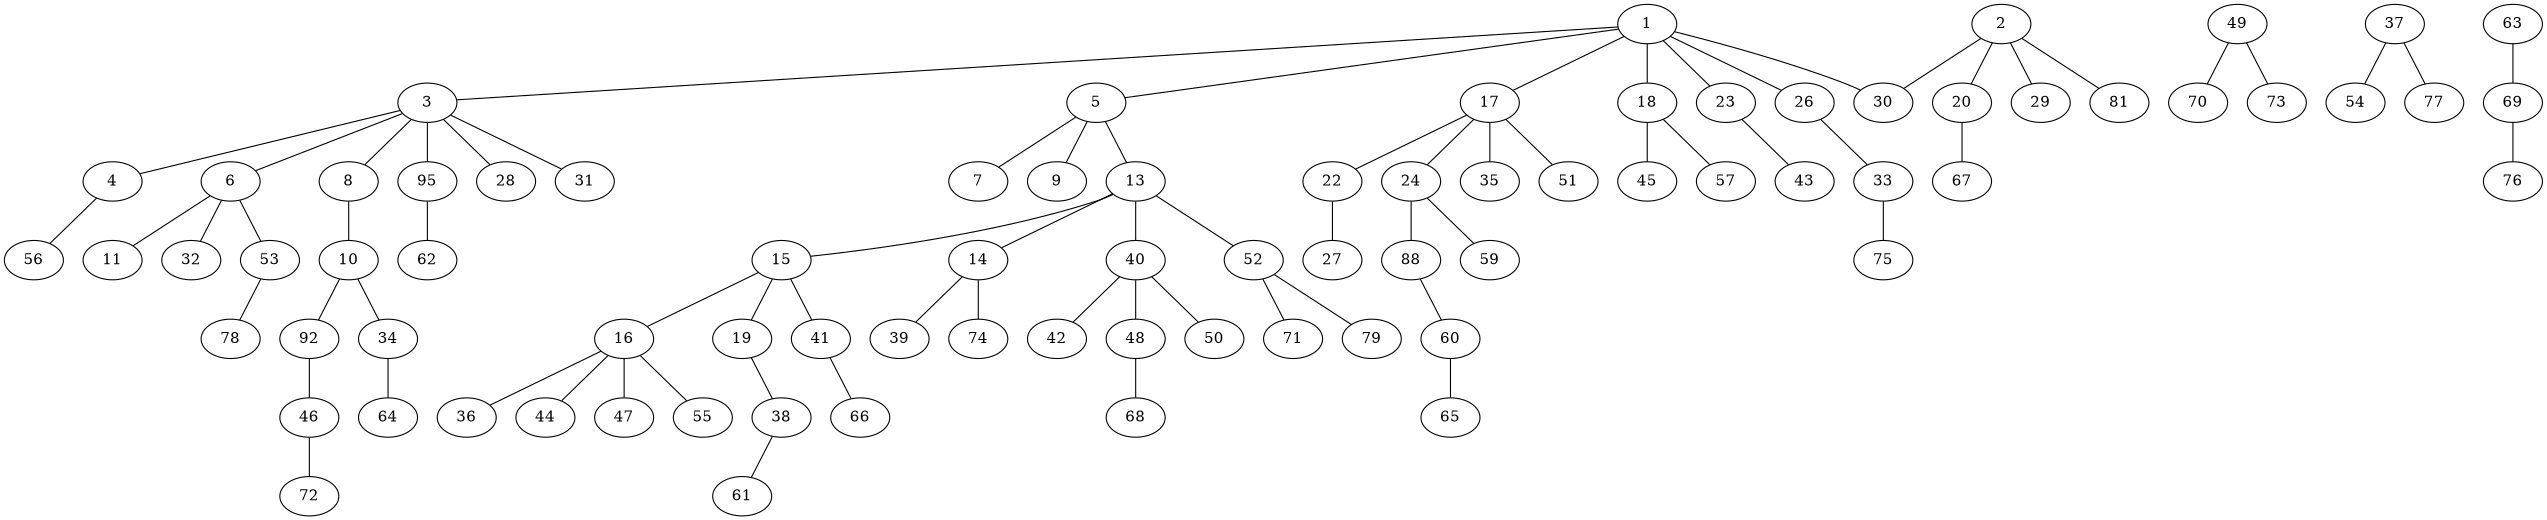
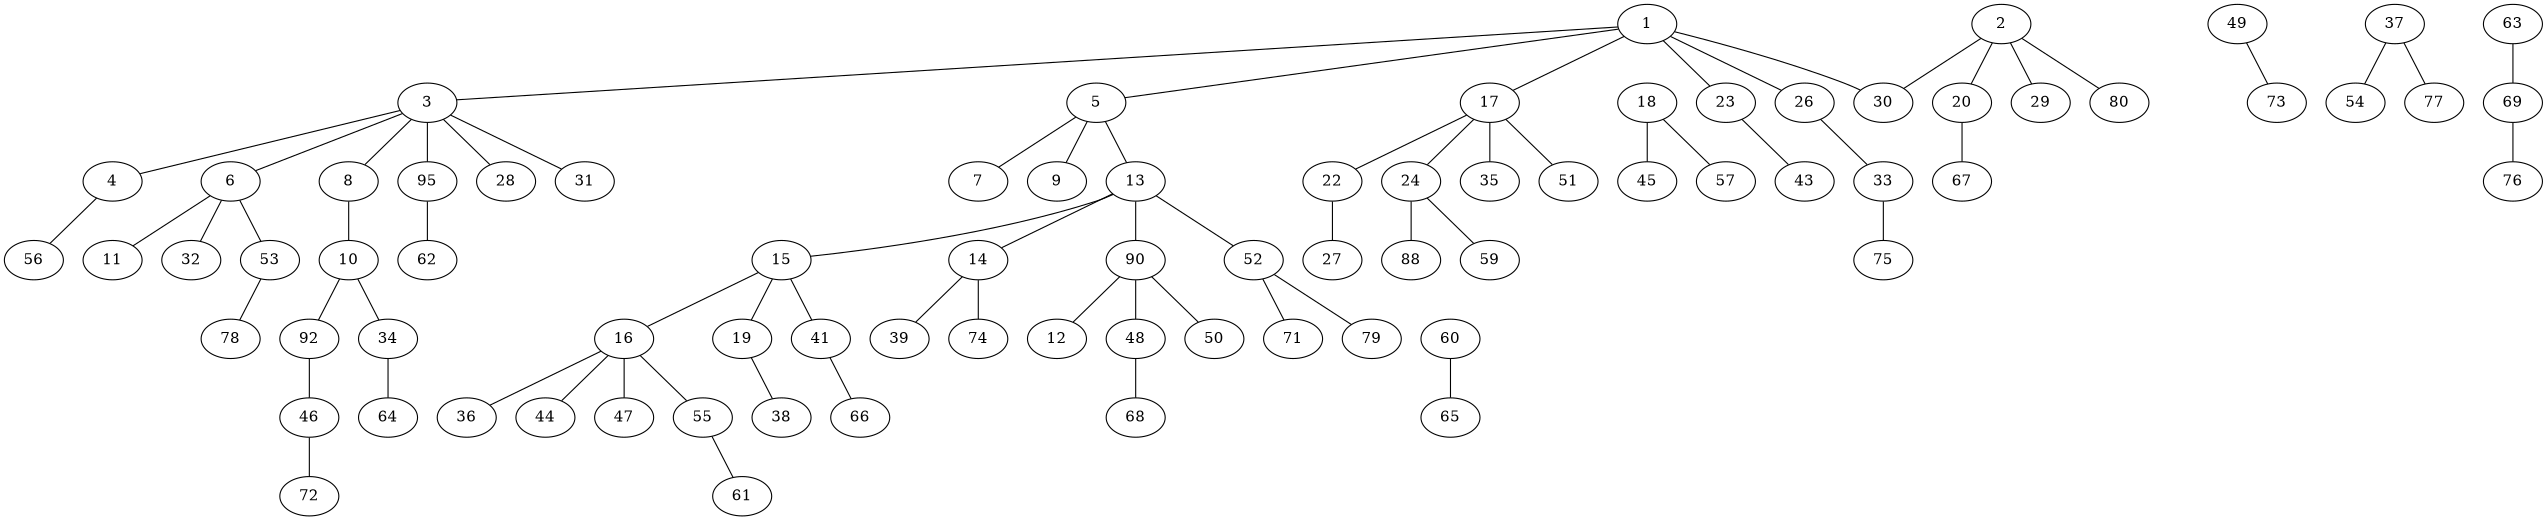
edge "1" -- "18": removed
node "81": label "81" -> "80"
node "70": removed
node "40": label "40" -> "90"
edge "88" -- "60": removed
node "42": label "42" -> "12"
edge "38" -- "61": now "55" -- "61"
